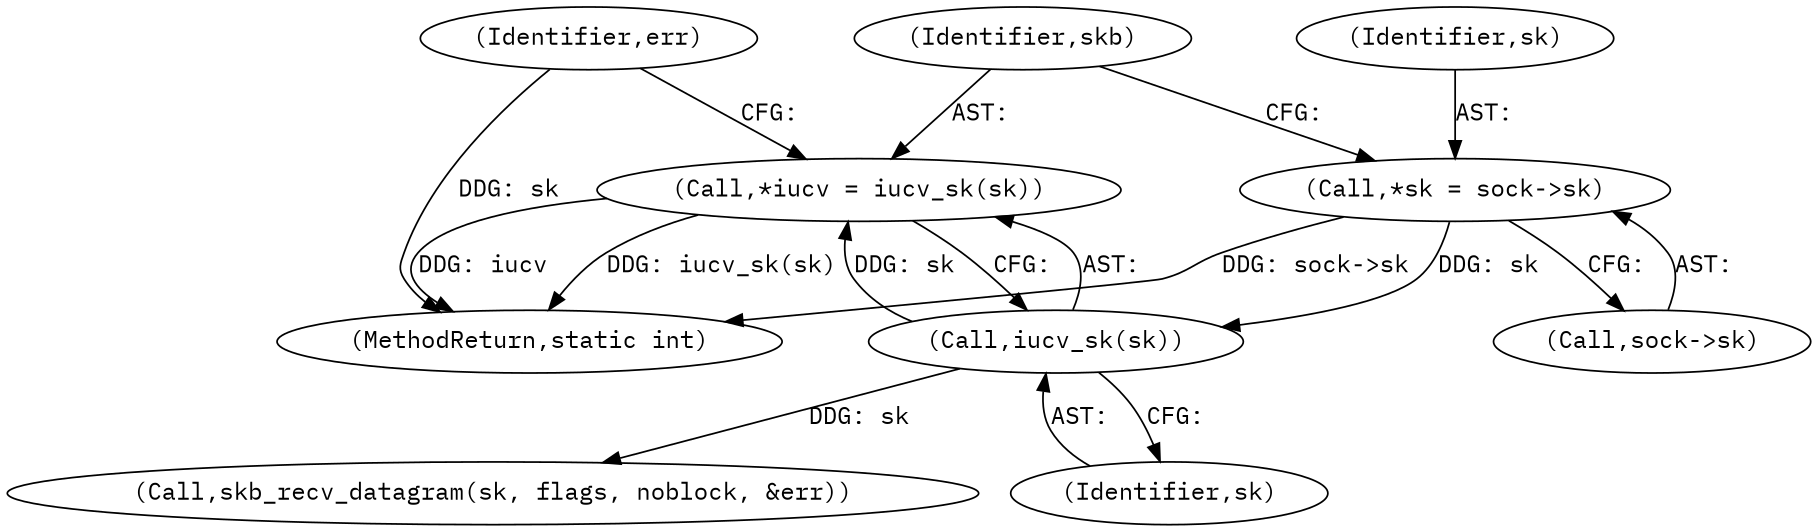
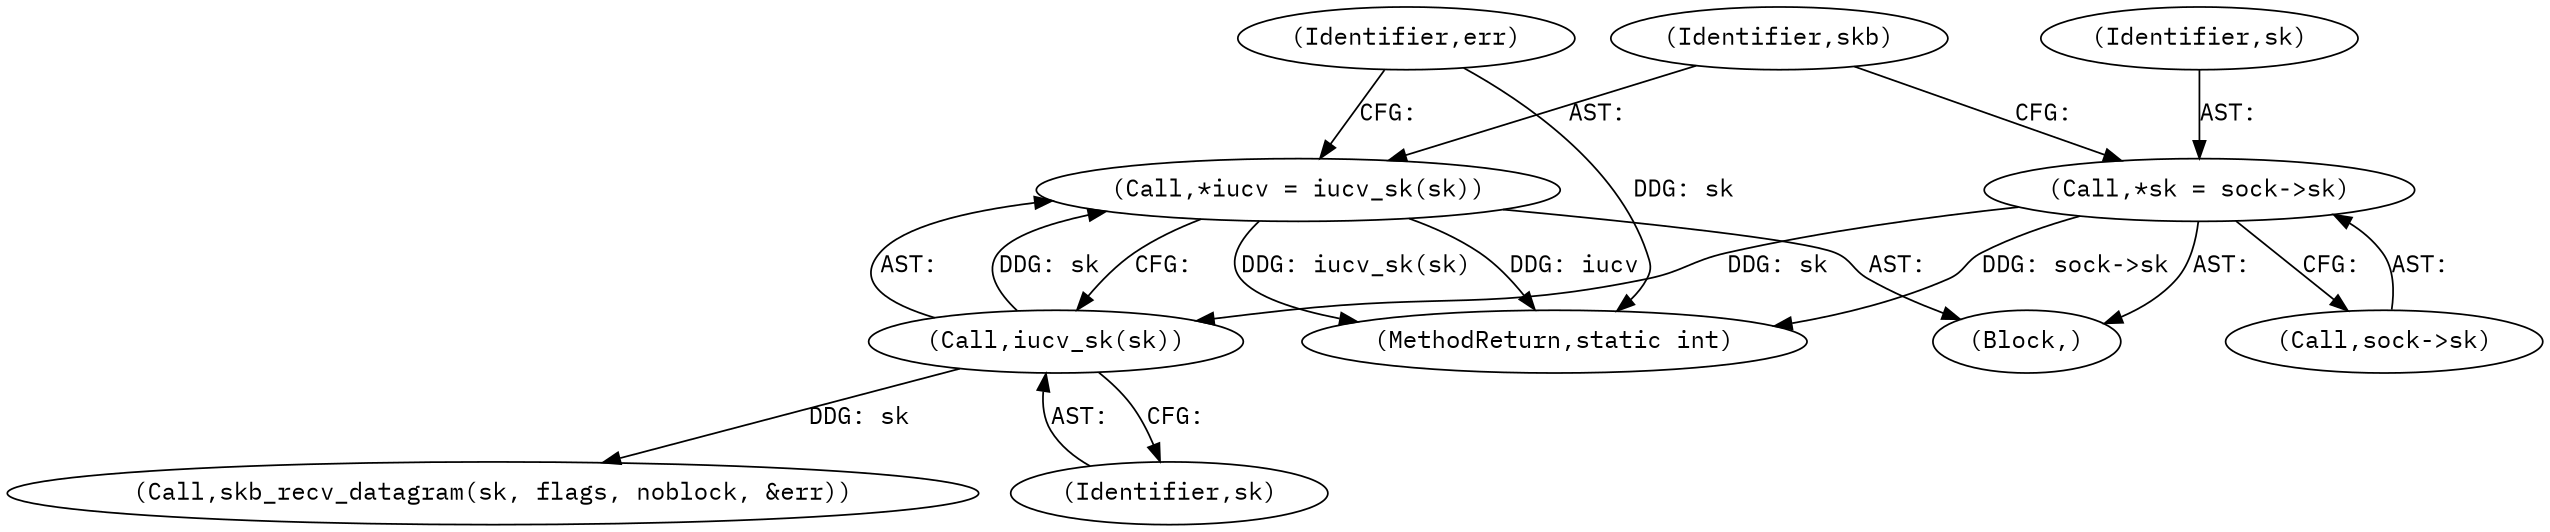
node "(Block,)": added
